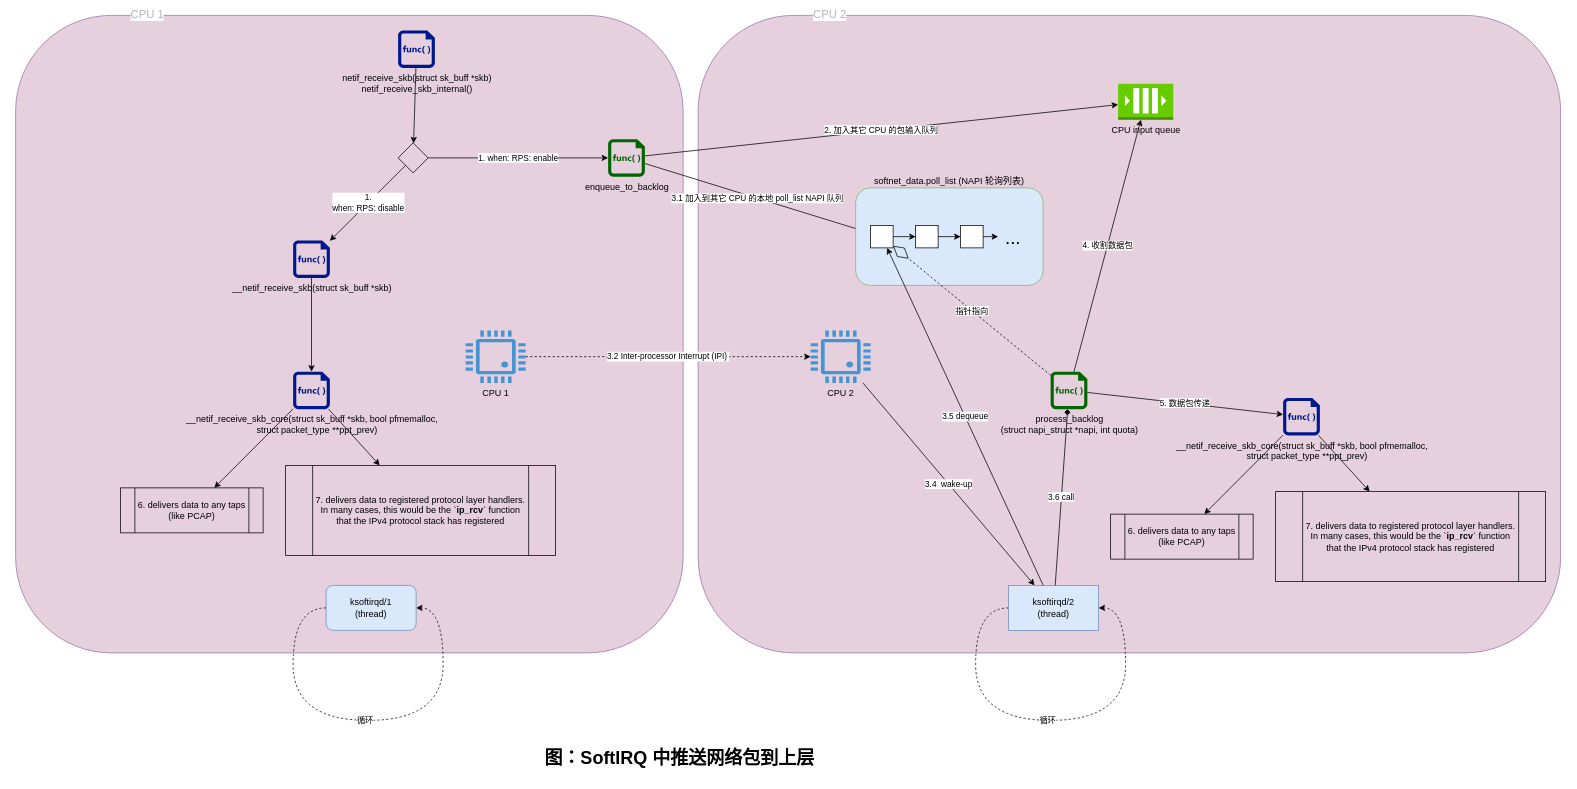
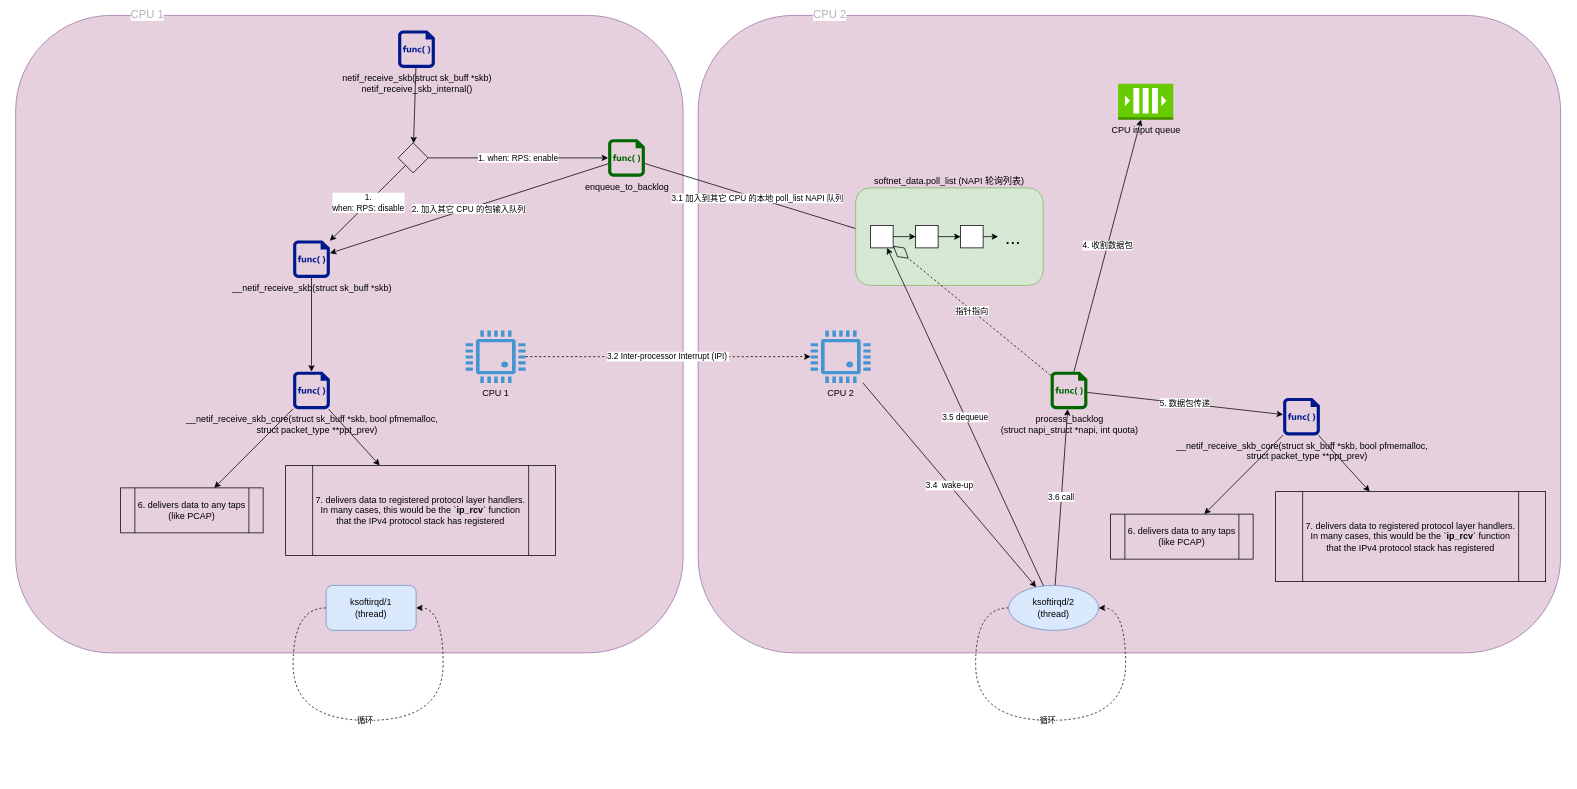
edge "enqueue_to_backlog" -> "CPU input queue": now "enqueue_to_backlog" -> "__netif_receive_skb(struct sk_buff *skb)"
node "softnet_data.poll_list (NAPI 轮询列表)": fillcolor #dae8fc -> #d5e8d4
edge "ksoftirqd/2 (thread)" -> "process_backlog (struct napi_struct *napi, int quota)": arrowhead diamond -> classic
node "ksoftirqd/2 (thread)": shape rectangle -> ellipse
node "图：SoftIRQ 中推送网络包到上层": removed
